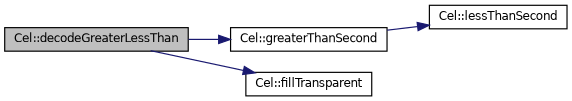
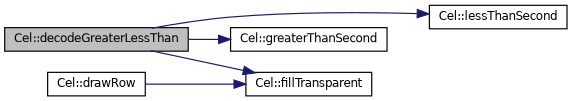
edge "Cel::greaterThanSecond" -> "Cel::lessThanSecond": now "Cel::decodeGreaterLessThan" -> "Cel::lessThanSecond"
node "Cel::drawRow": added
